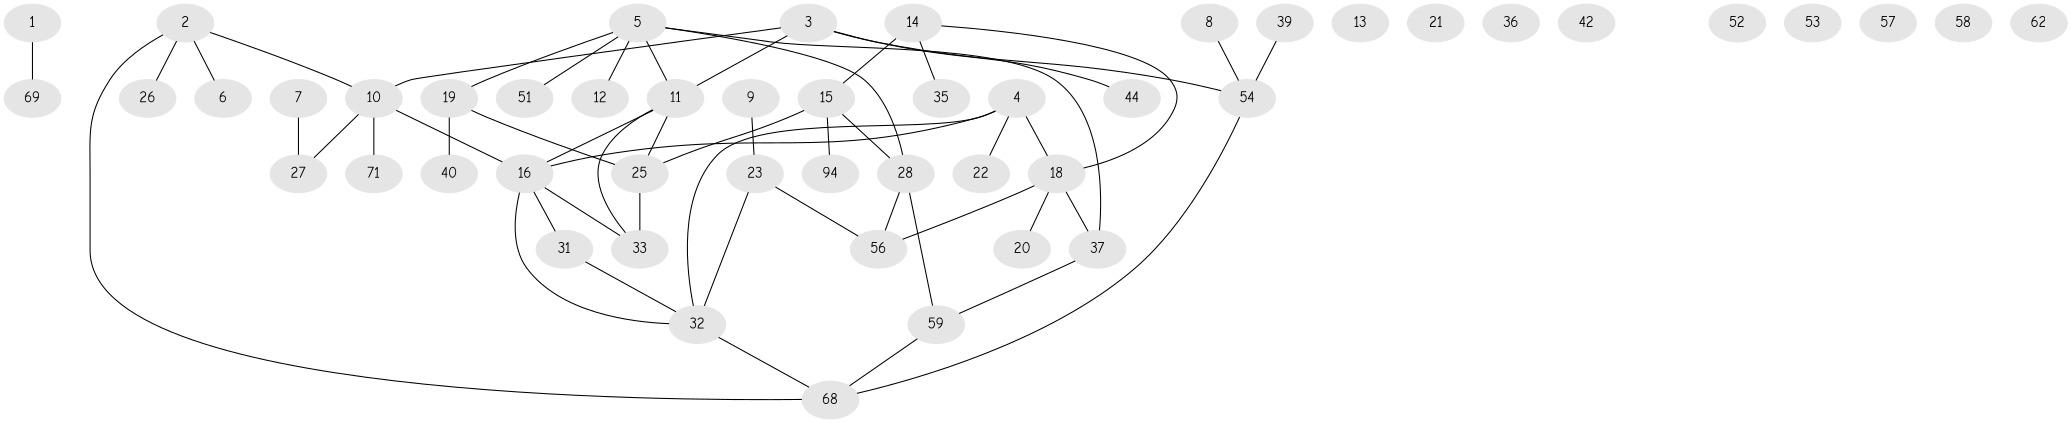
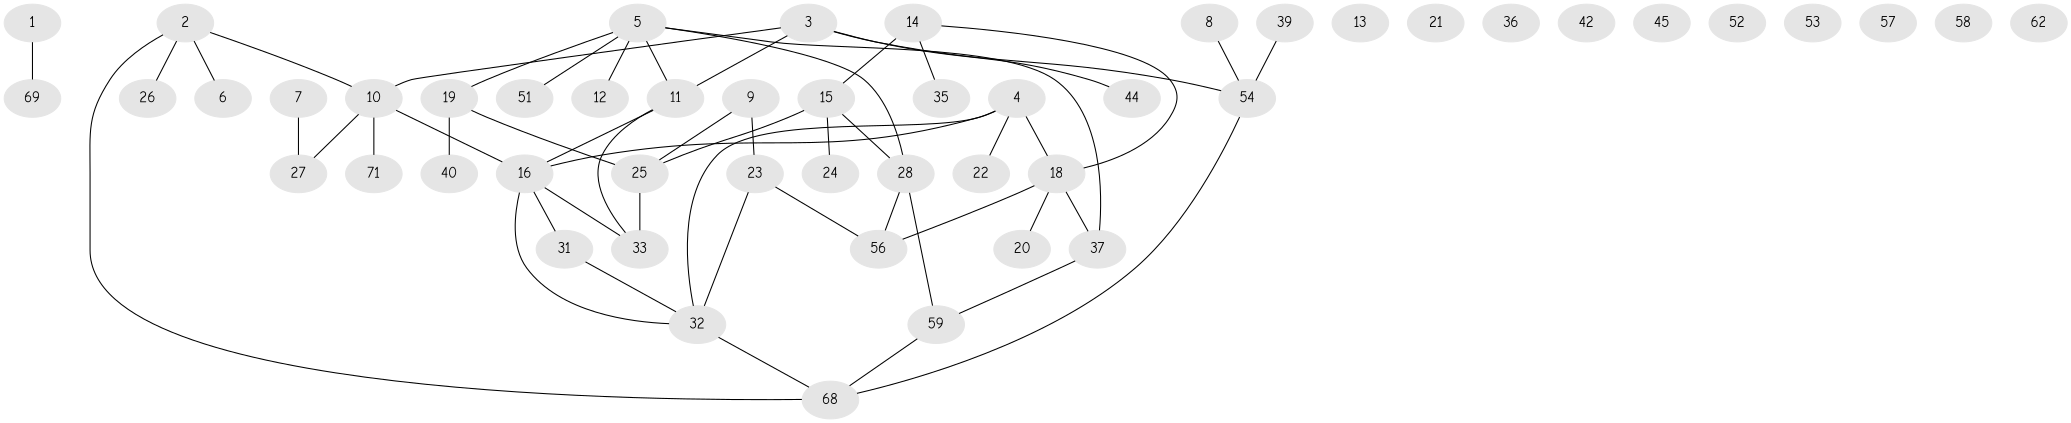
node "45": added
edge "11" -- "25": now "9" -- "25"
node "94": label "94" -> "24"
